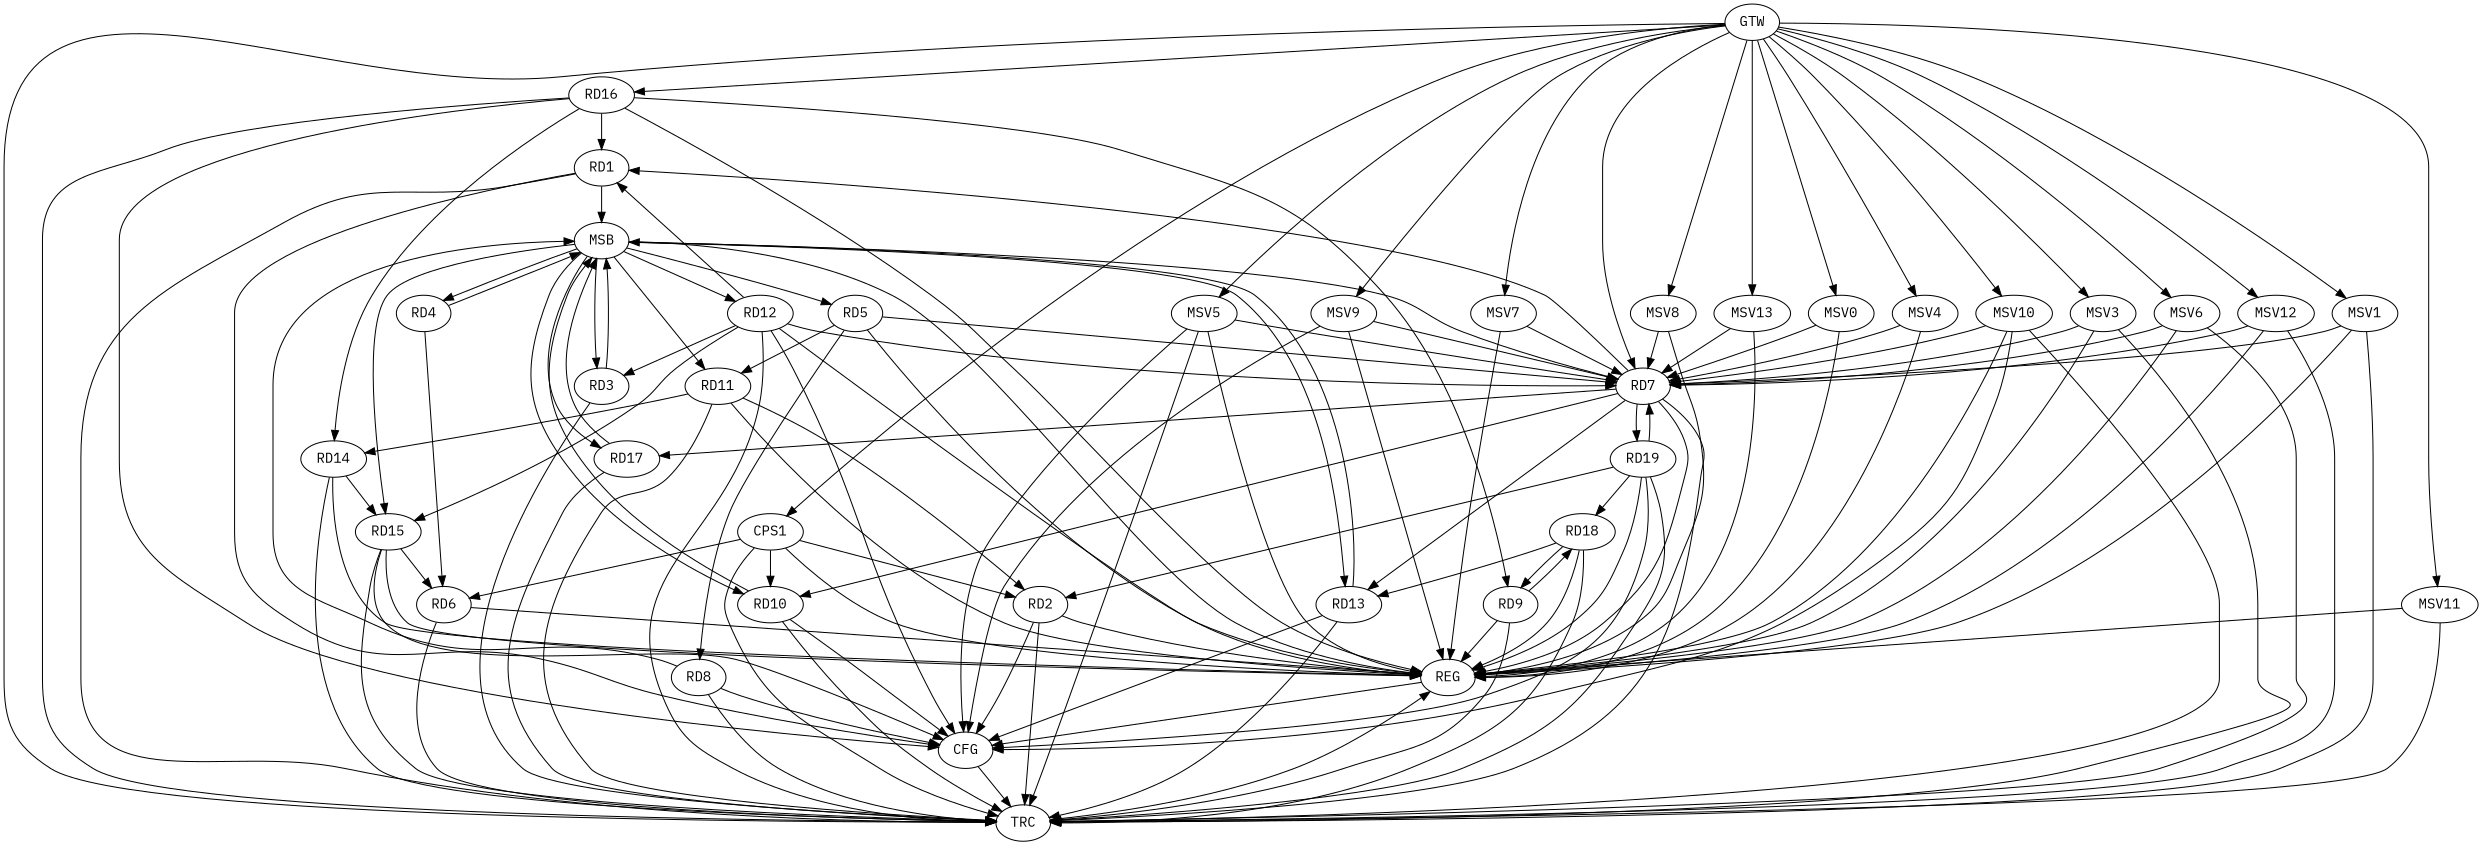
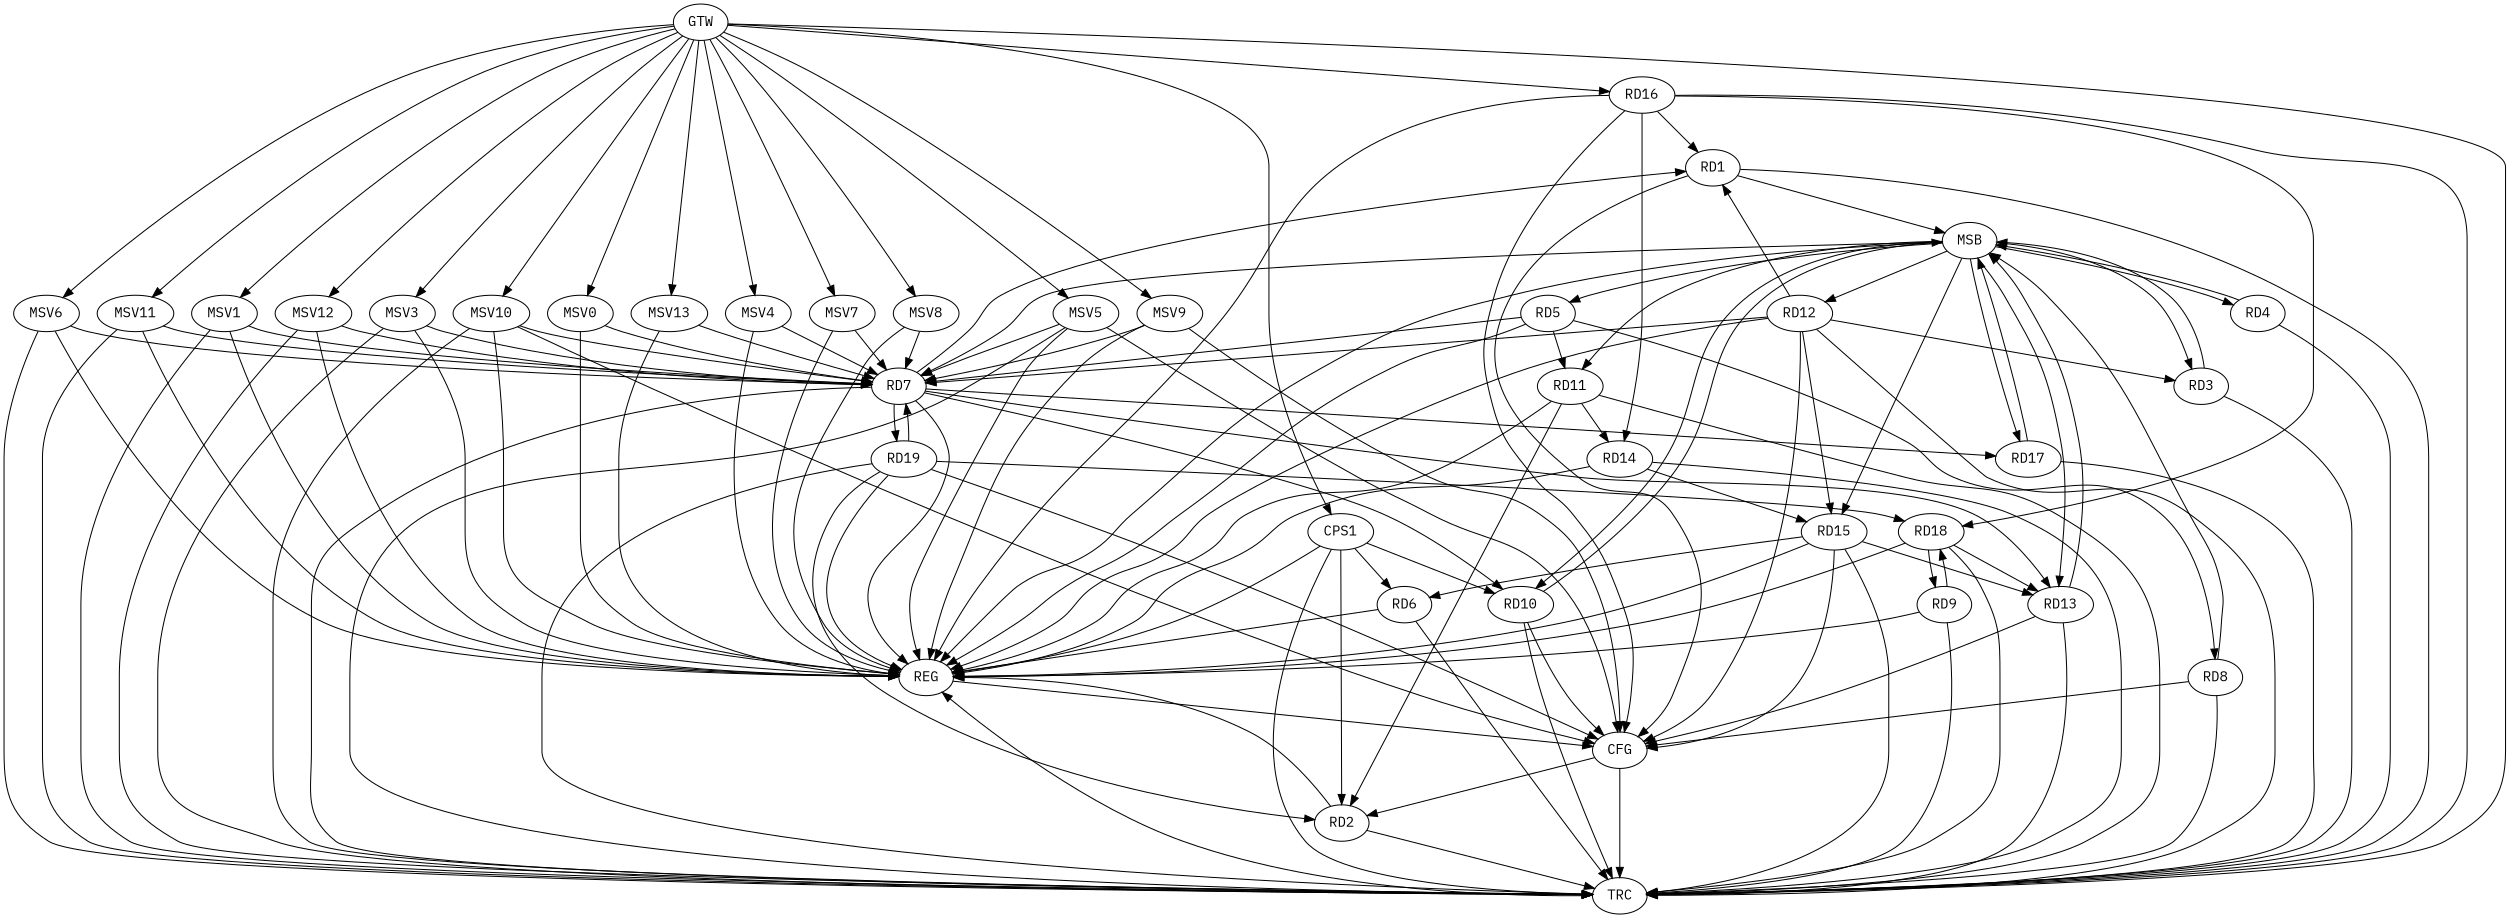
edge "GTW" -> "RD7": now "MSV11" -> "RD7"
edge "RD16" -> "RD9": now "RD16" -> "RD18"
edge "RD4" -> "RD6": now "RD4" -> "TRC"
edge "RD15" -> "RD13": added
edge "RD2" -> "CFG": reversed
